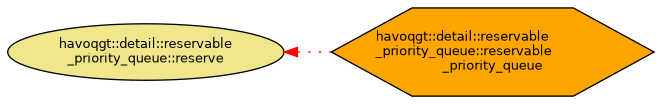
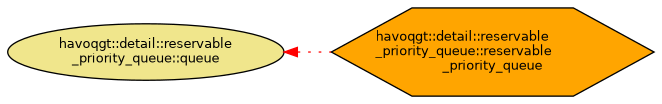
node "havoqgt::detail::reservable _priority_queue::reserve": label "havoqgt::detail::reservable _priority_queue::reserve" -> "havoqgt::detail::reservable _priority_queue::queue"
